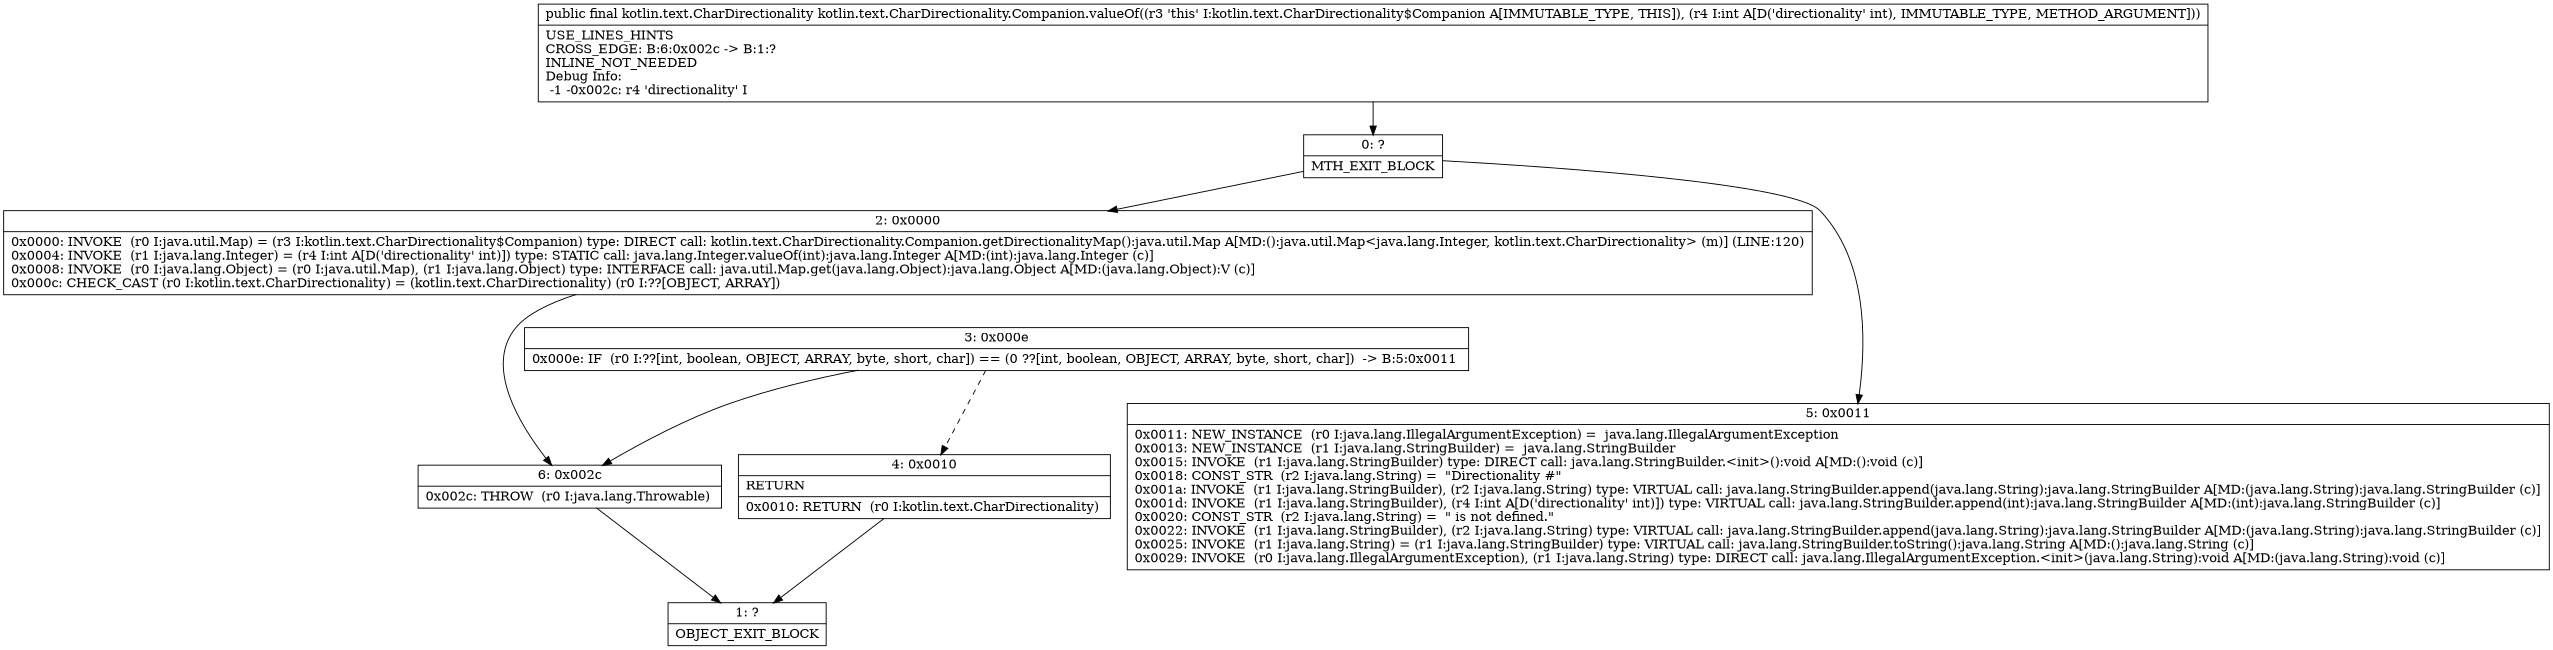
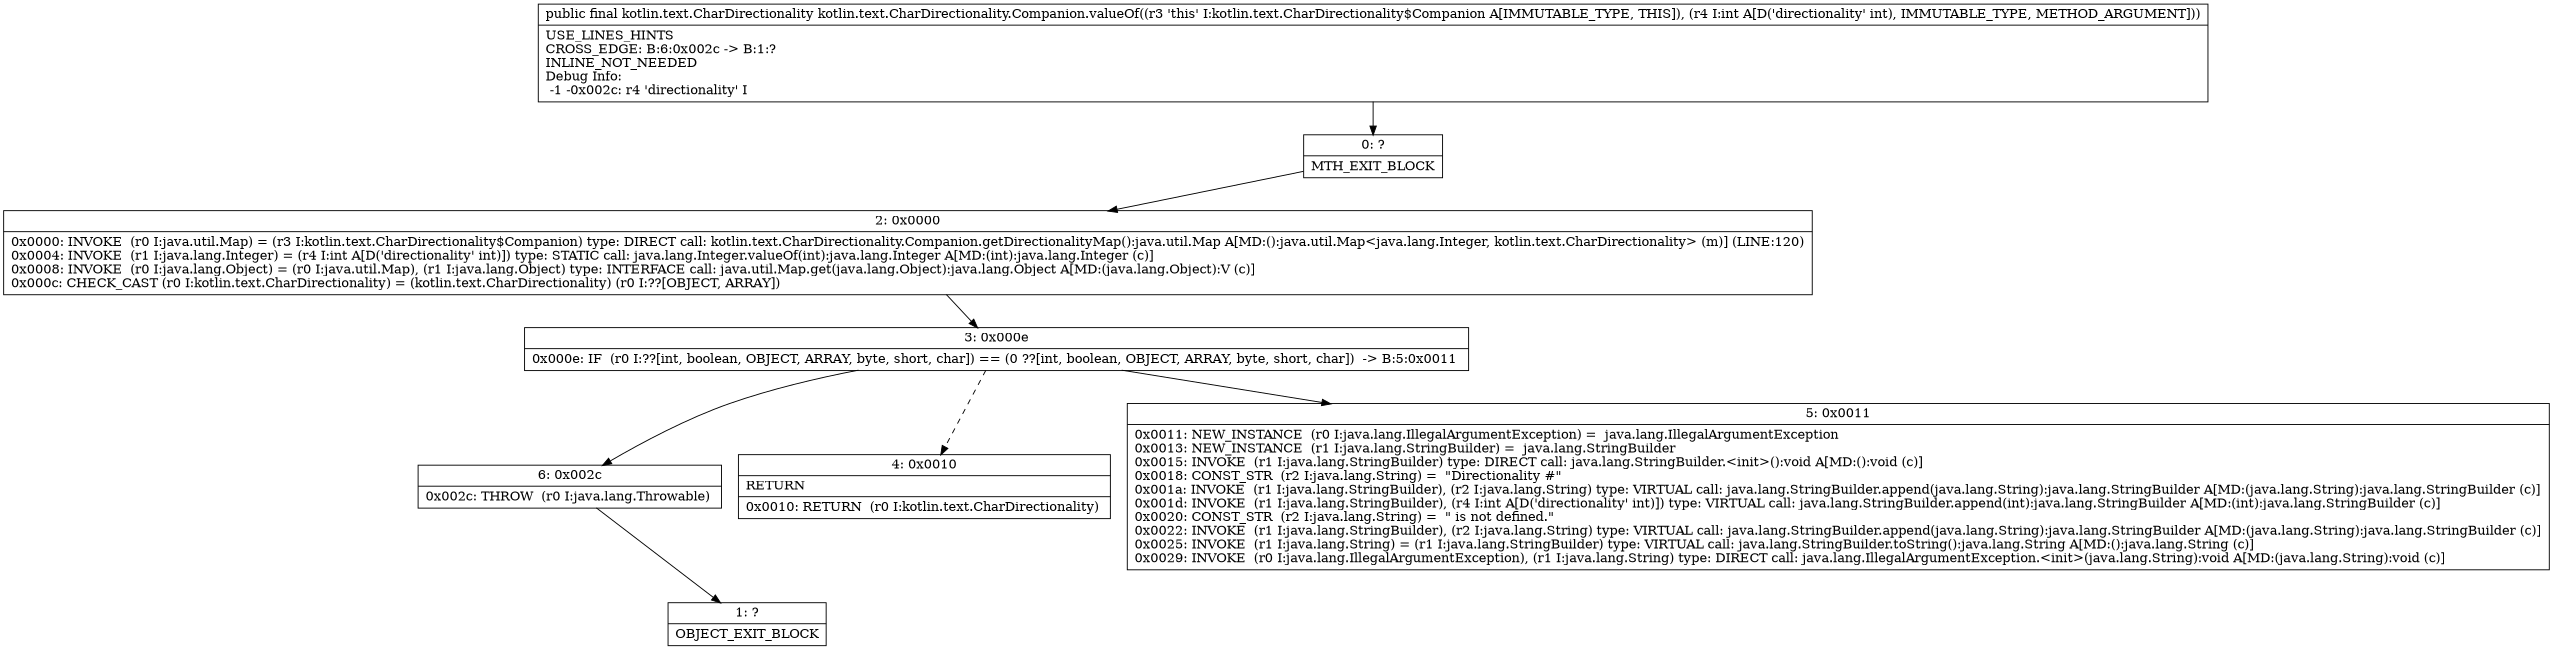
edge "0: ?" -> "5: 0x0011": now "3: 0x000e" -> "5: 0x0011"
edge "2: 0x0000" -> "6: 0x002c": now "2: 0x0000" -> "3: 0x000e"
edge "4: 0x0010" -> "1: ?": removed
